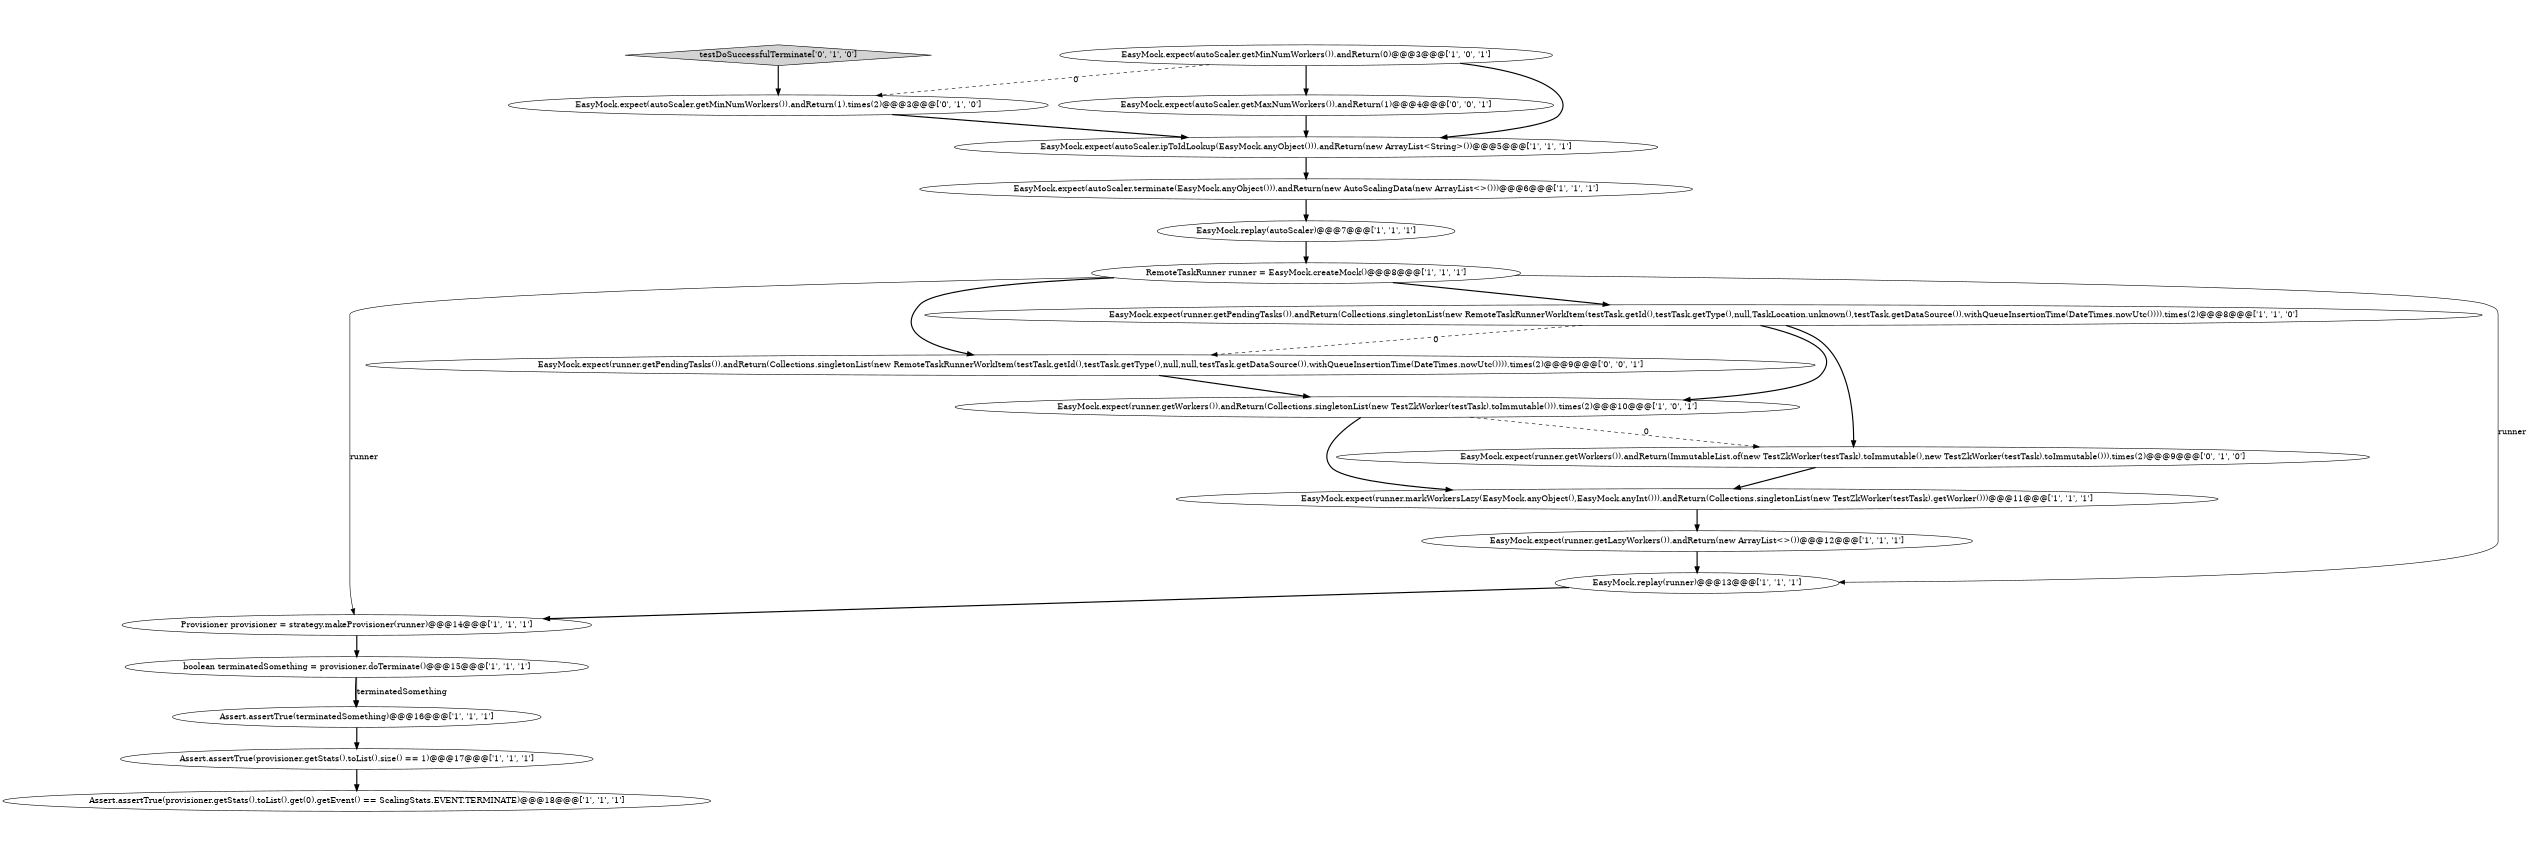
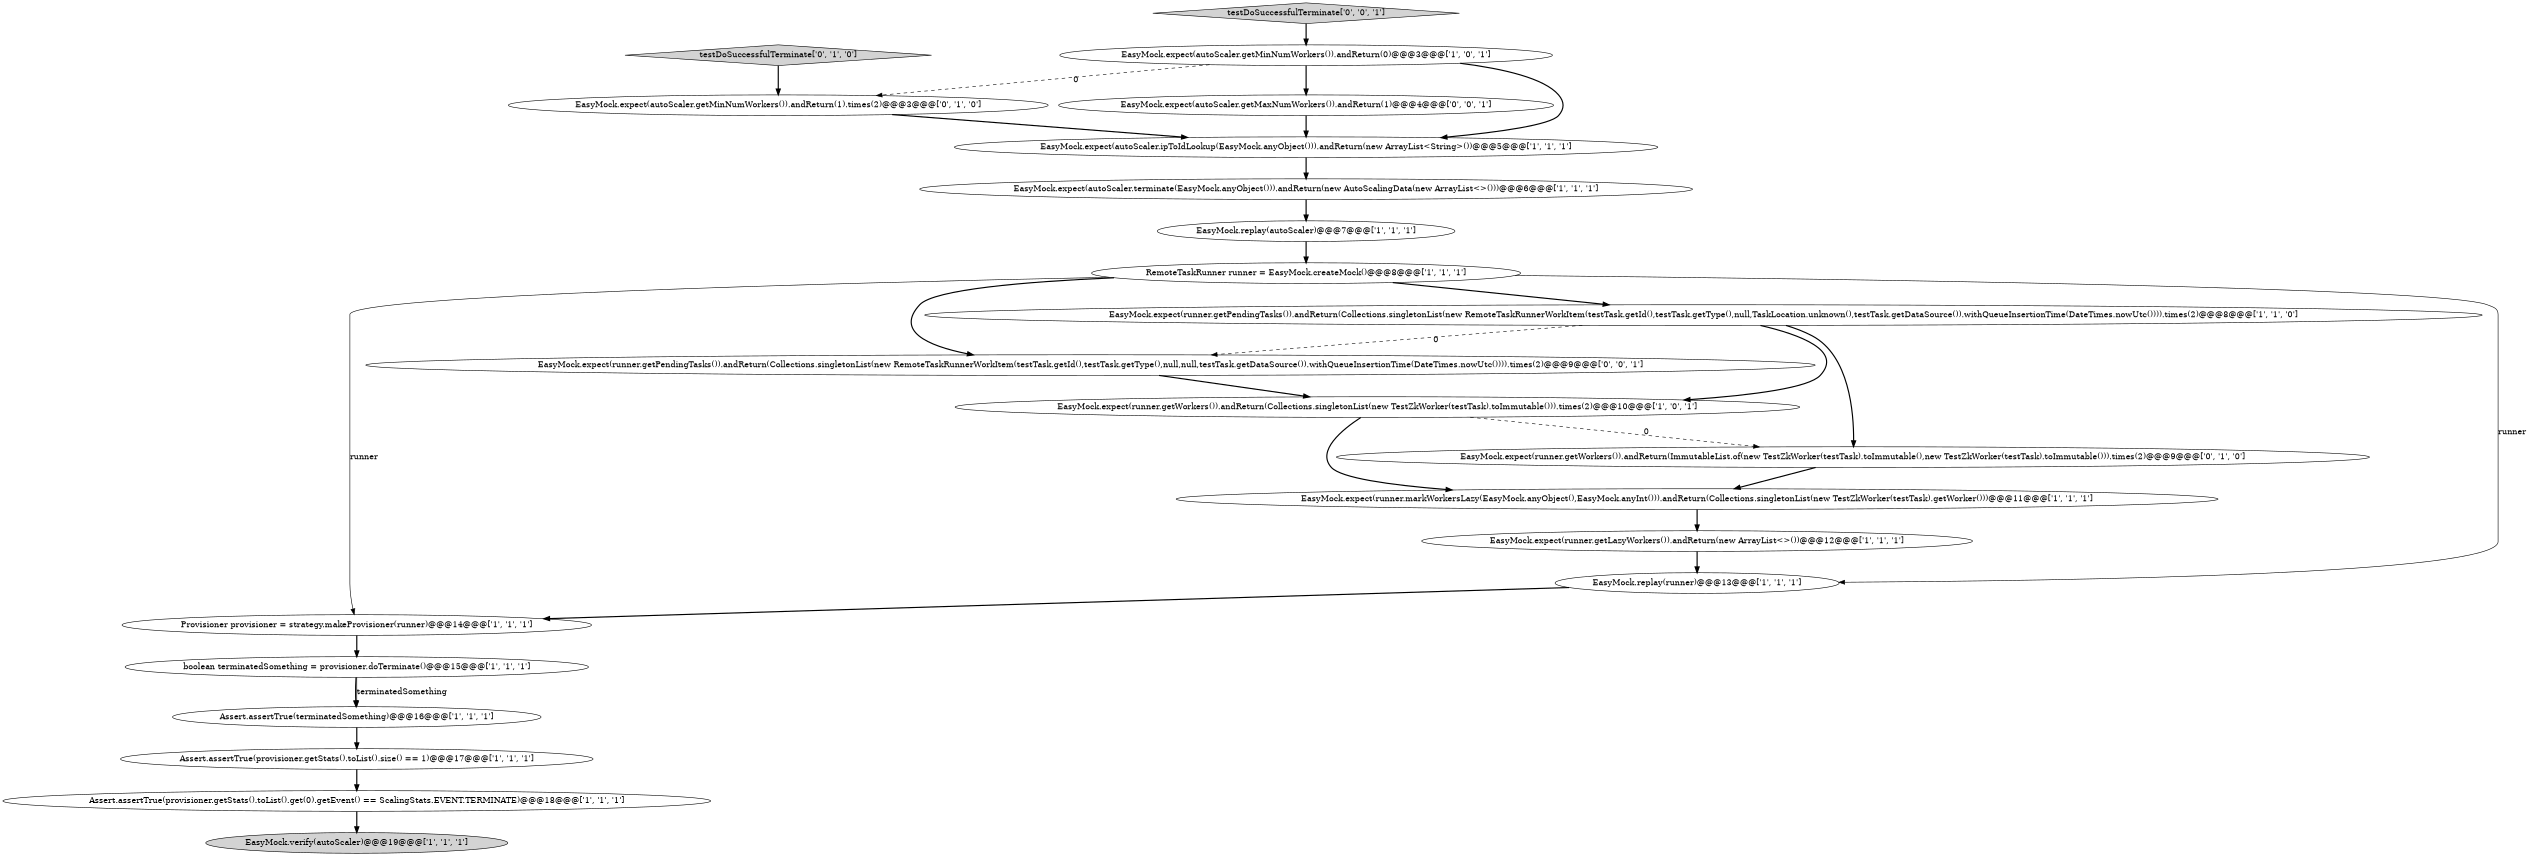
node "testDoSuccessfulTerminate['0', '0', '1']": added
node "EasyMock.verify(autoScaler)@@@19@@@['1', '1', '1']": added
